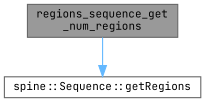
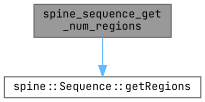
node "regions_sequence_get _num_regions": label "regions_sequence_get _num_regions" -> "spine_sequence_get _num_regions"
